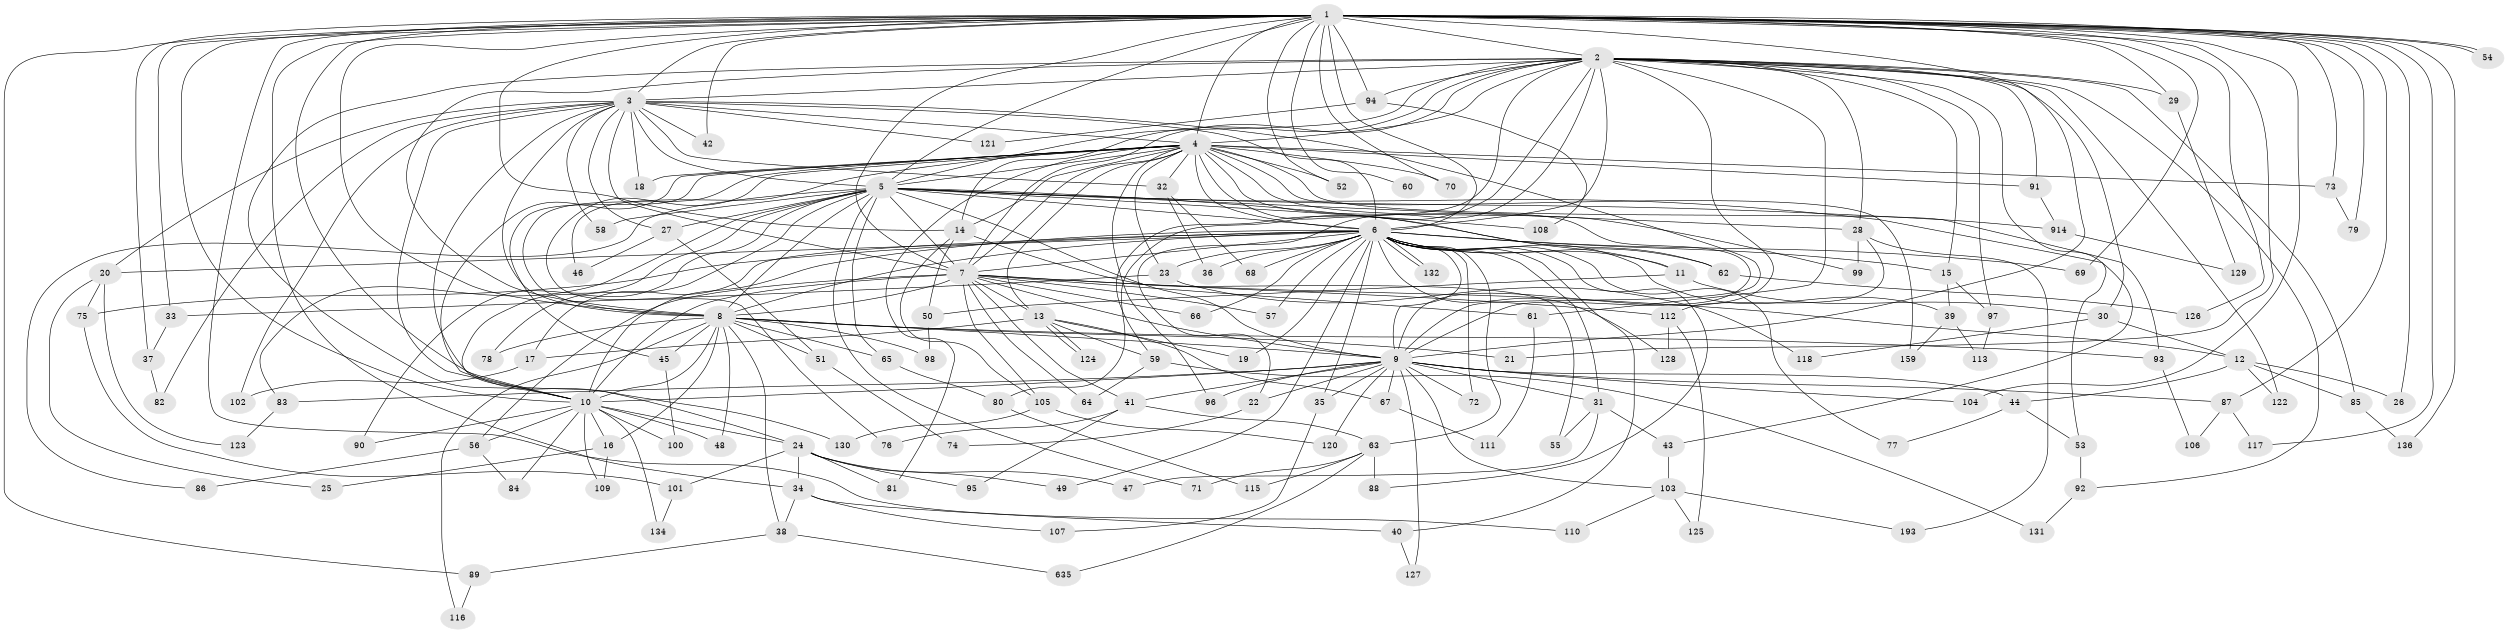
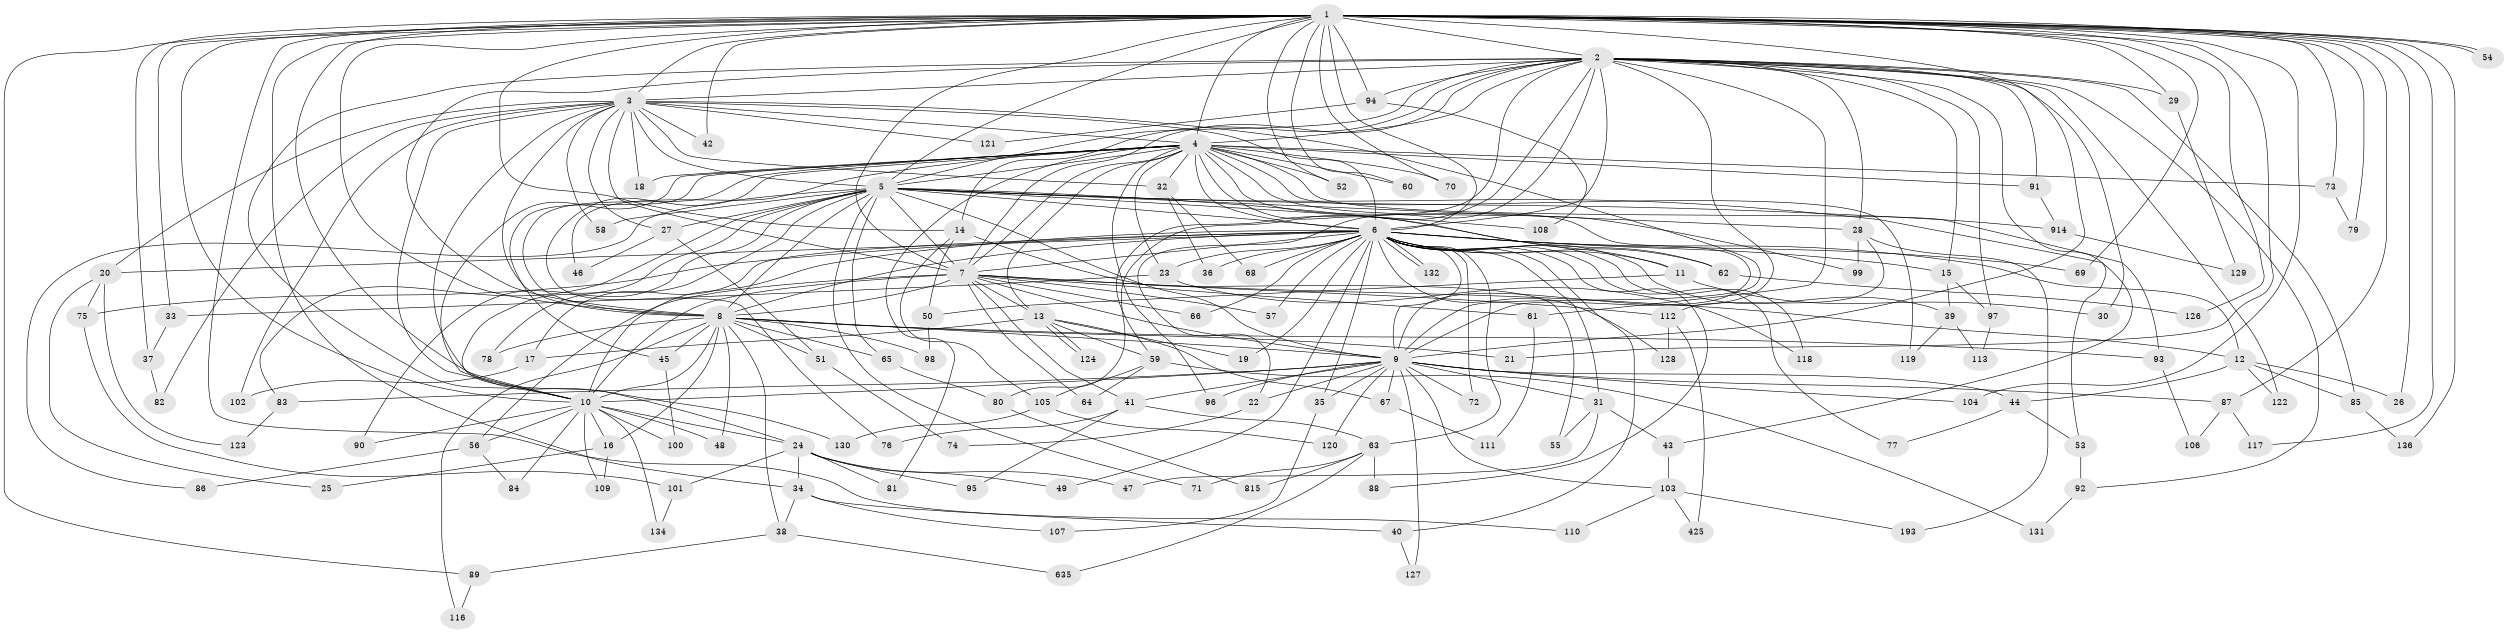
edge "4" -- "14": now "4" -- "60"
edge "30" -- "118": now "6" -- "118"
edge "30" -- "12": now "6" -- "12"
edge "7" -- "105": now "59" -- "105"
node "159": label "159" -> "119"
node "115": label "115" -> "815"
node "125": label "125" -> "425"
